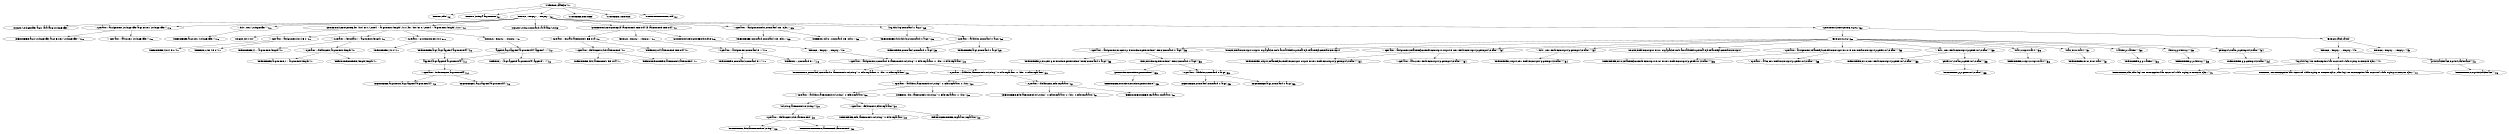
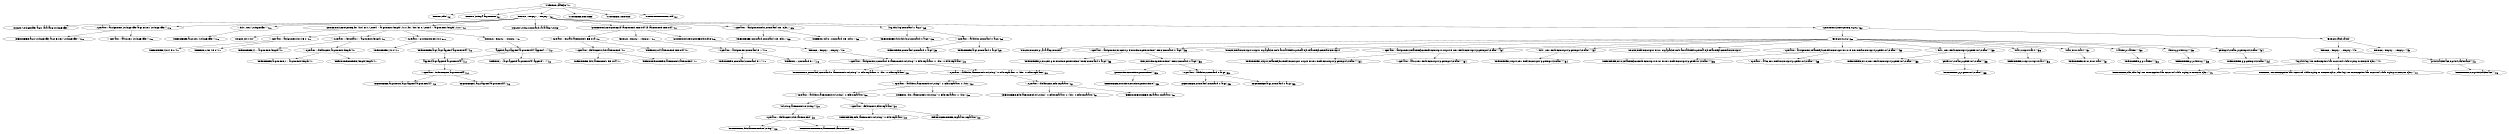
node "(LOCAL,Process p: java.lang.Process)": added
